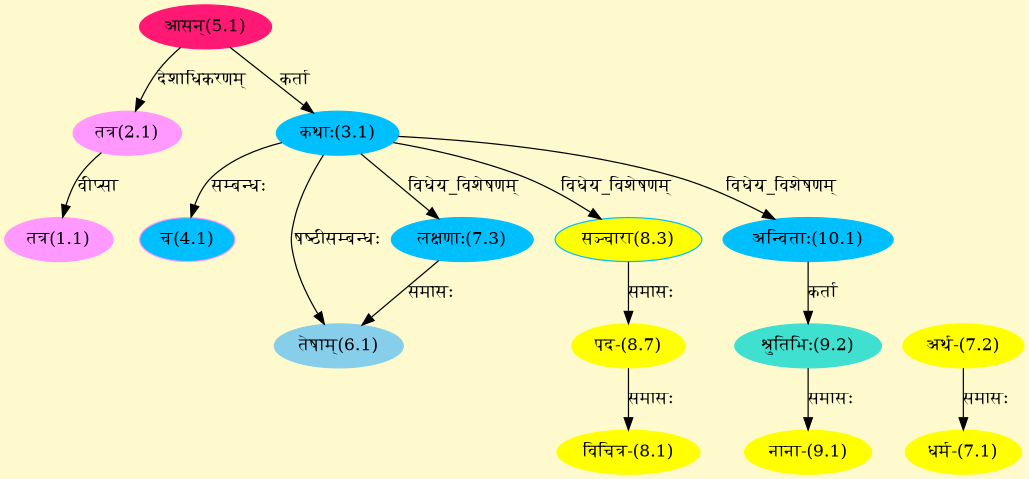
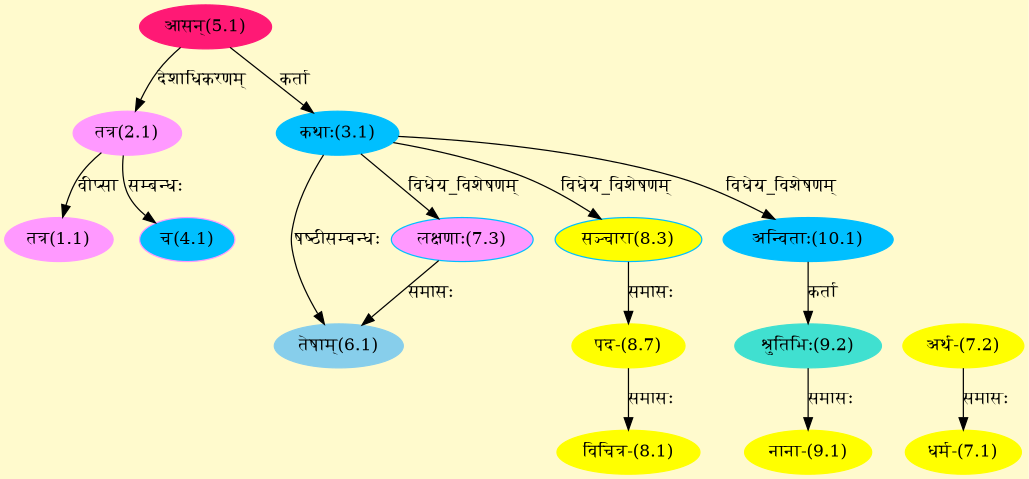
edge "कथाः(3.1)" -> "च(4.1)": now "तत्र(2.1)" -> "च(4.1)"
node "लक्षणाः(7.3)": fillcolor #00bfff -> #ff99ff
